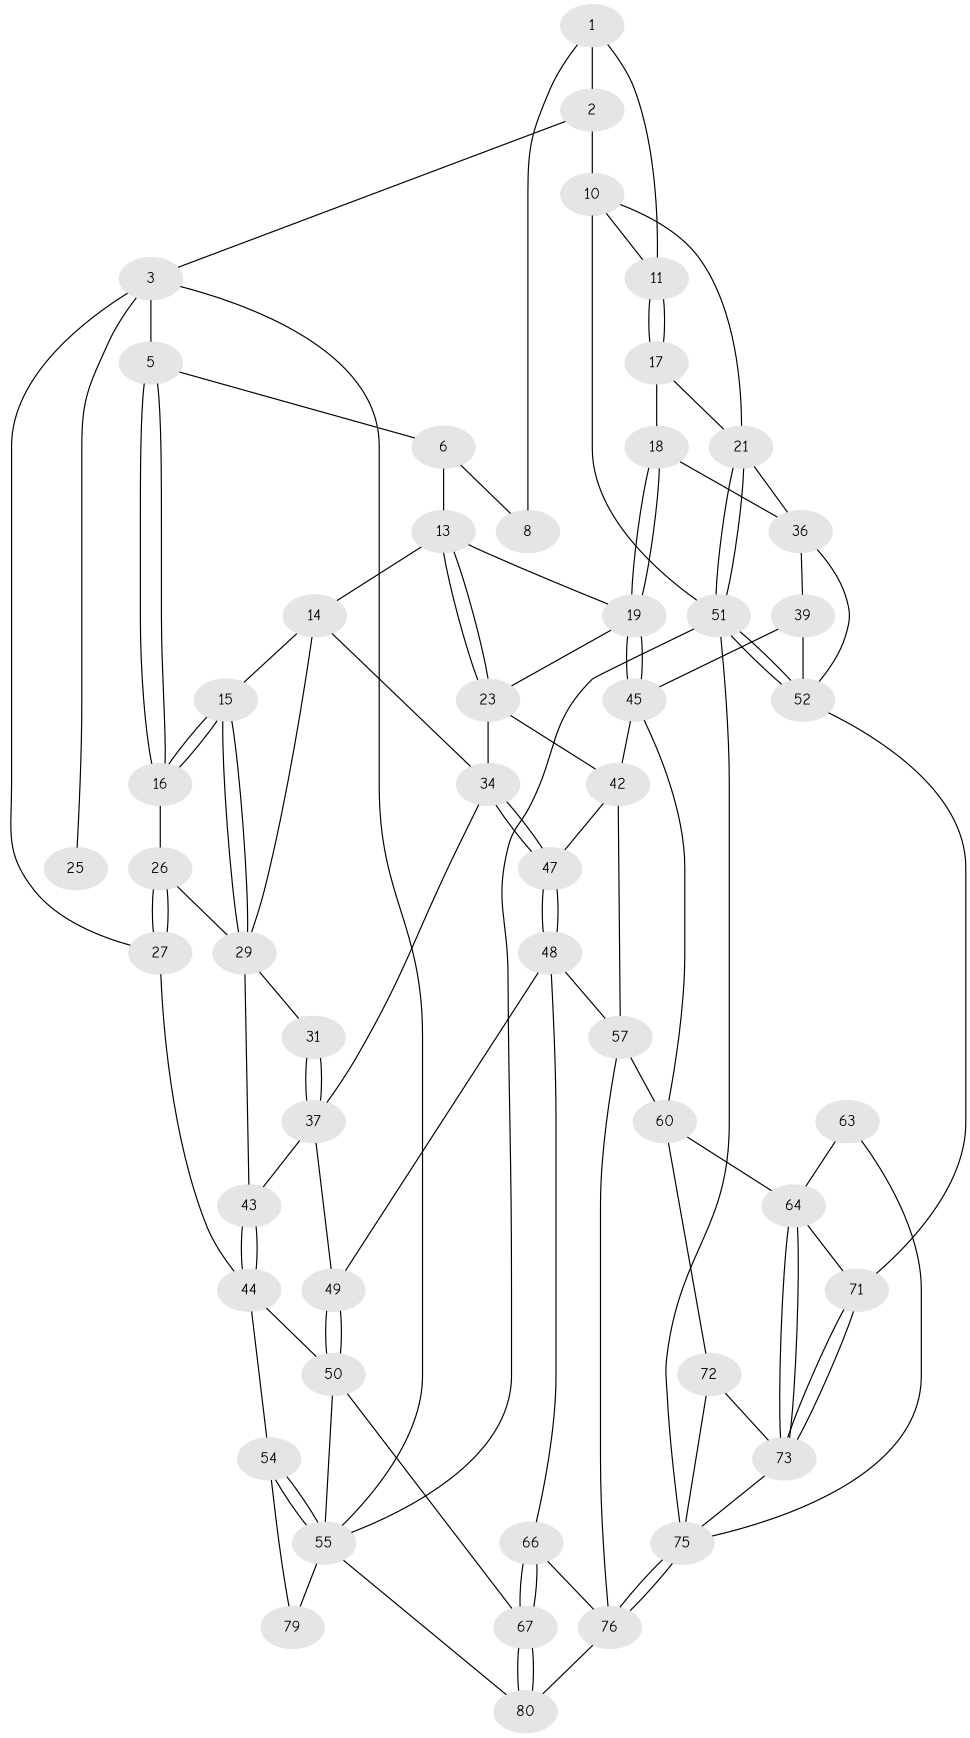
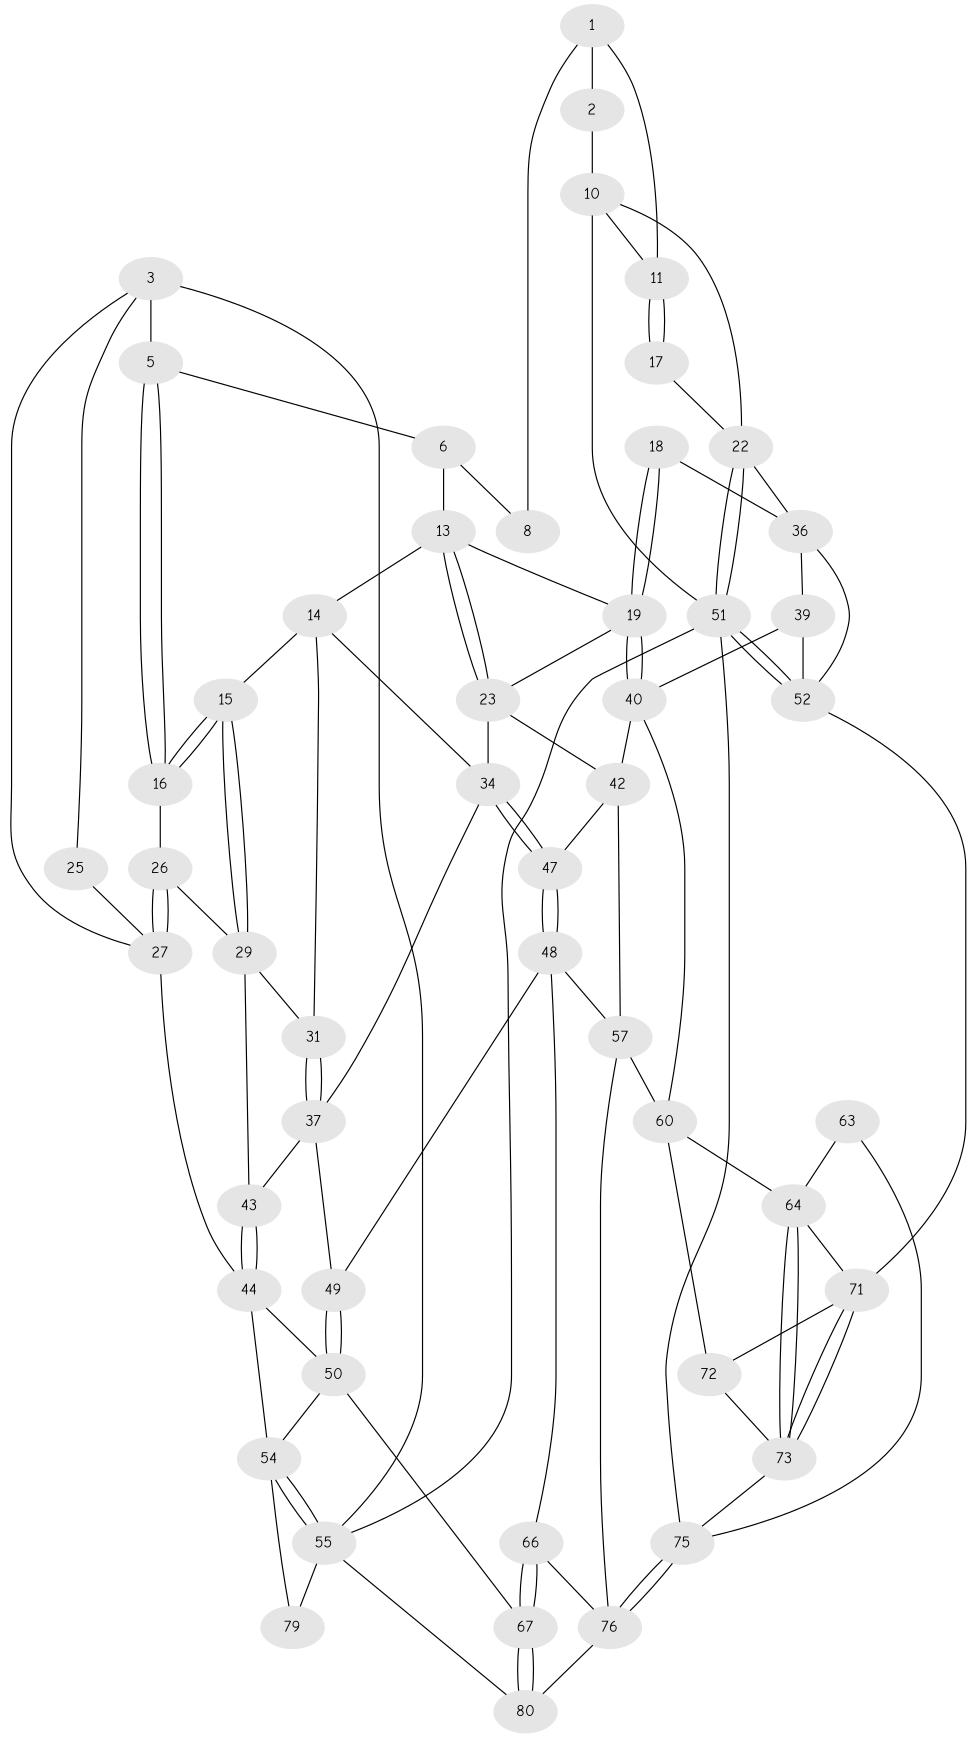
edge "2" -- "3": removed
edge "17" -- "18": removed
node "21": label "21" -> "22"
node "45": label "45" -> "40"
edge "14" -- "29": now "14" -- "31"
edge "25" -- "27": added
edge "50" -- "55": now "50" -- "54"
edge "72" -- "75": now "72" -- "71"
